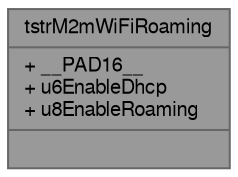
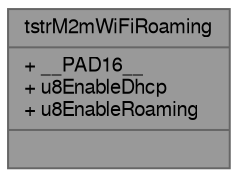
node "tstrM2mWiFiRoaming": text "+ u6EnableDhcp" -> "+ u8EnableDhcp"
